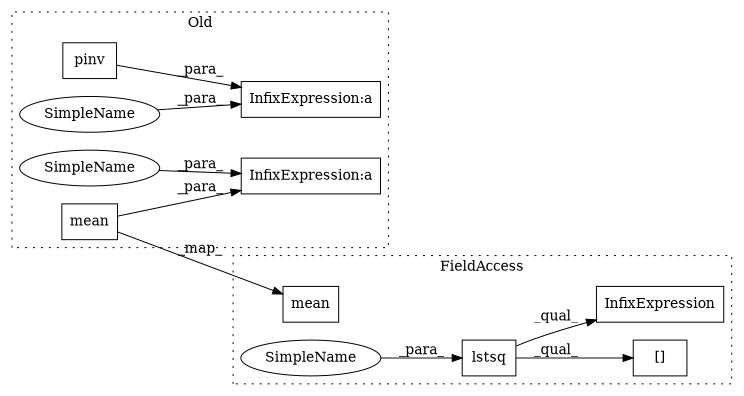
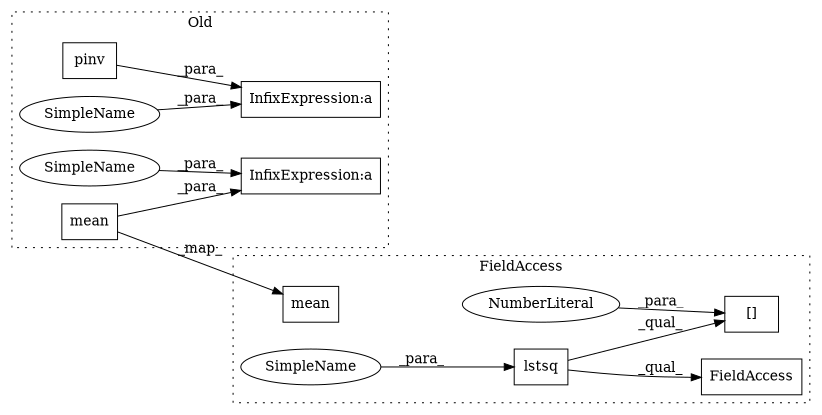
node "NumberLiteral": added
node "InfixExpression": label "InfixExpression" -> "FieldAccess"
